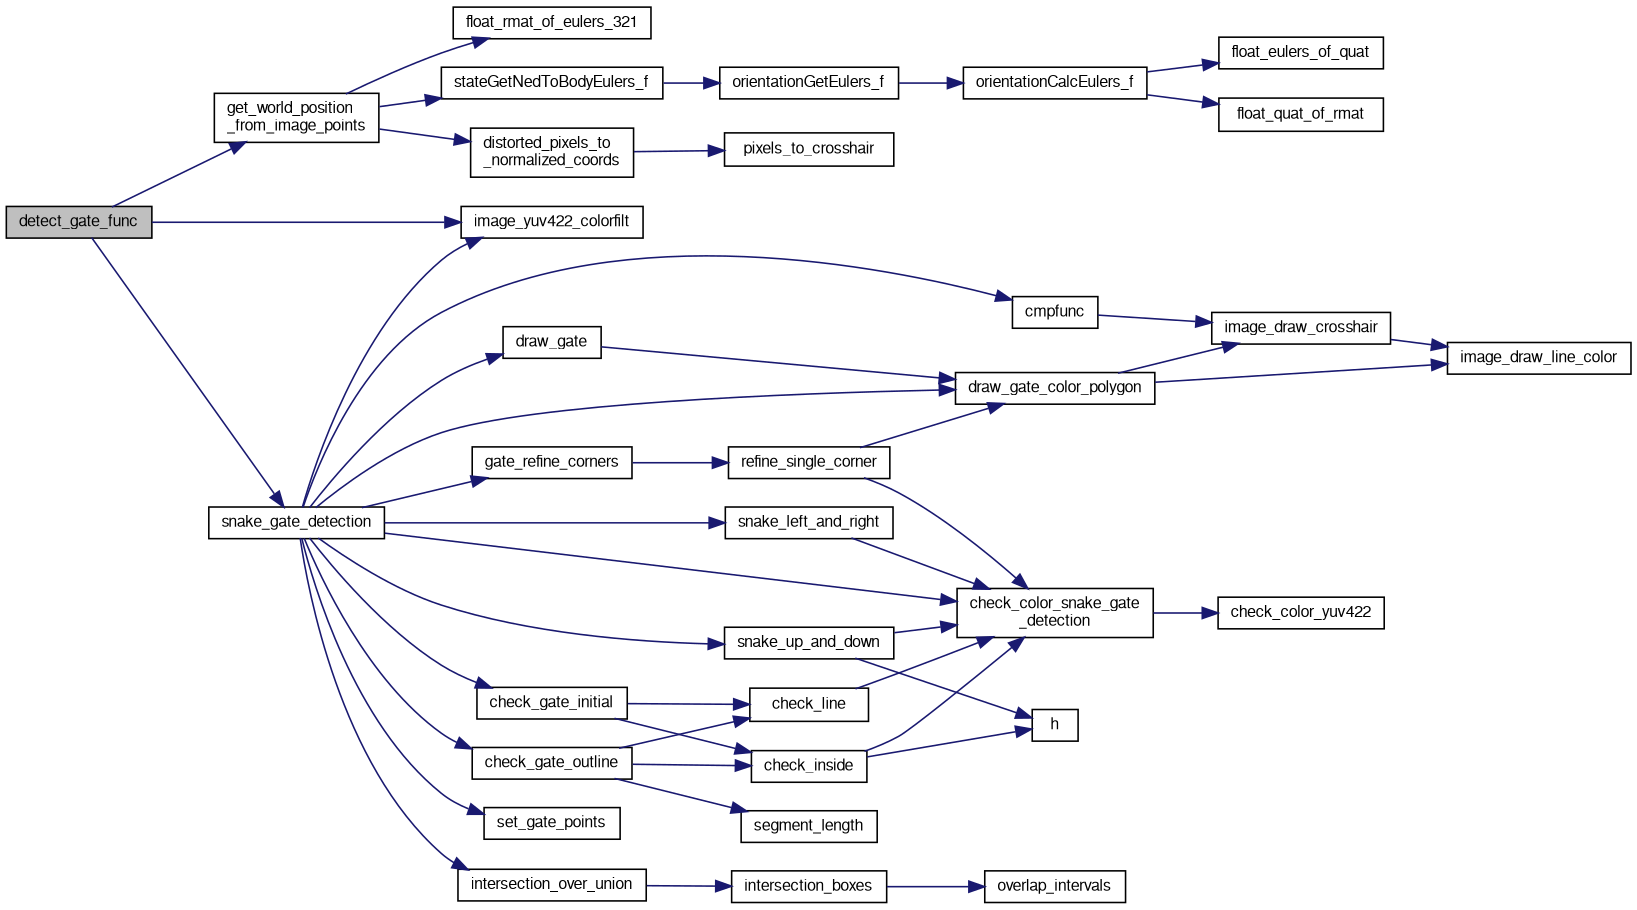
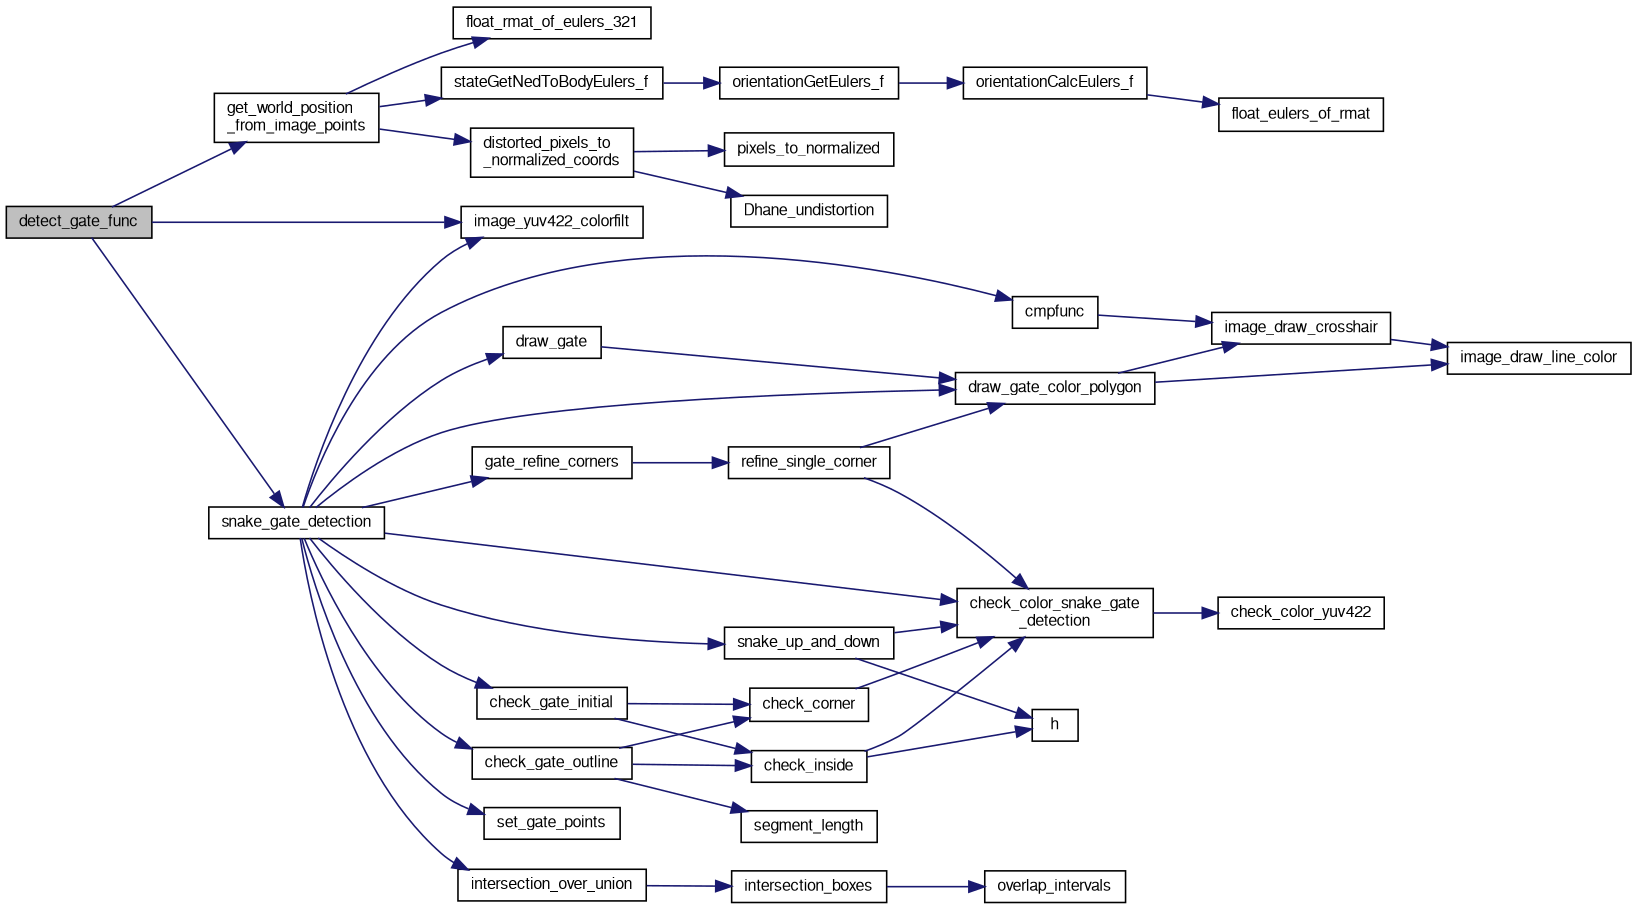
node "float_eulers_of_quat": removed
node "float_quat_of_rmat": label "float_quat_of_rmat" -> "float_eulers_of_rmat"
node "pixels_to_crosshair": label "pixels_to_crosshair" -> "pixels_to_normalized"
node "Dhane_undistortion": added
node "snake_left_and_right": removed
node "check_line": label "check_line" -> "check_corner"
